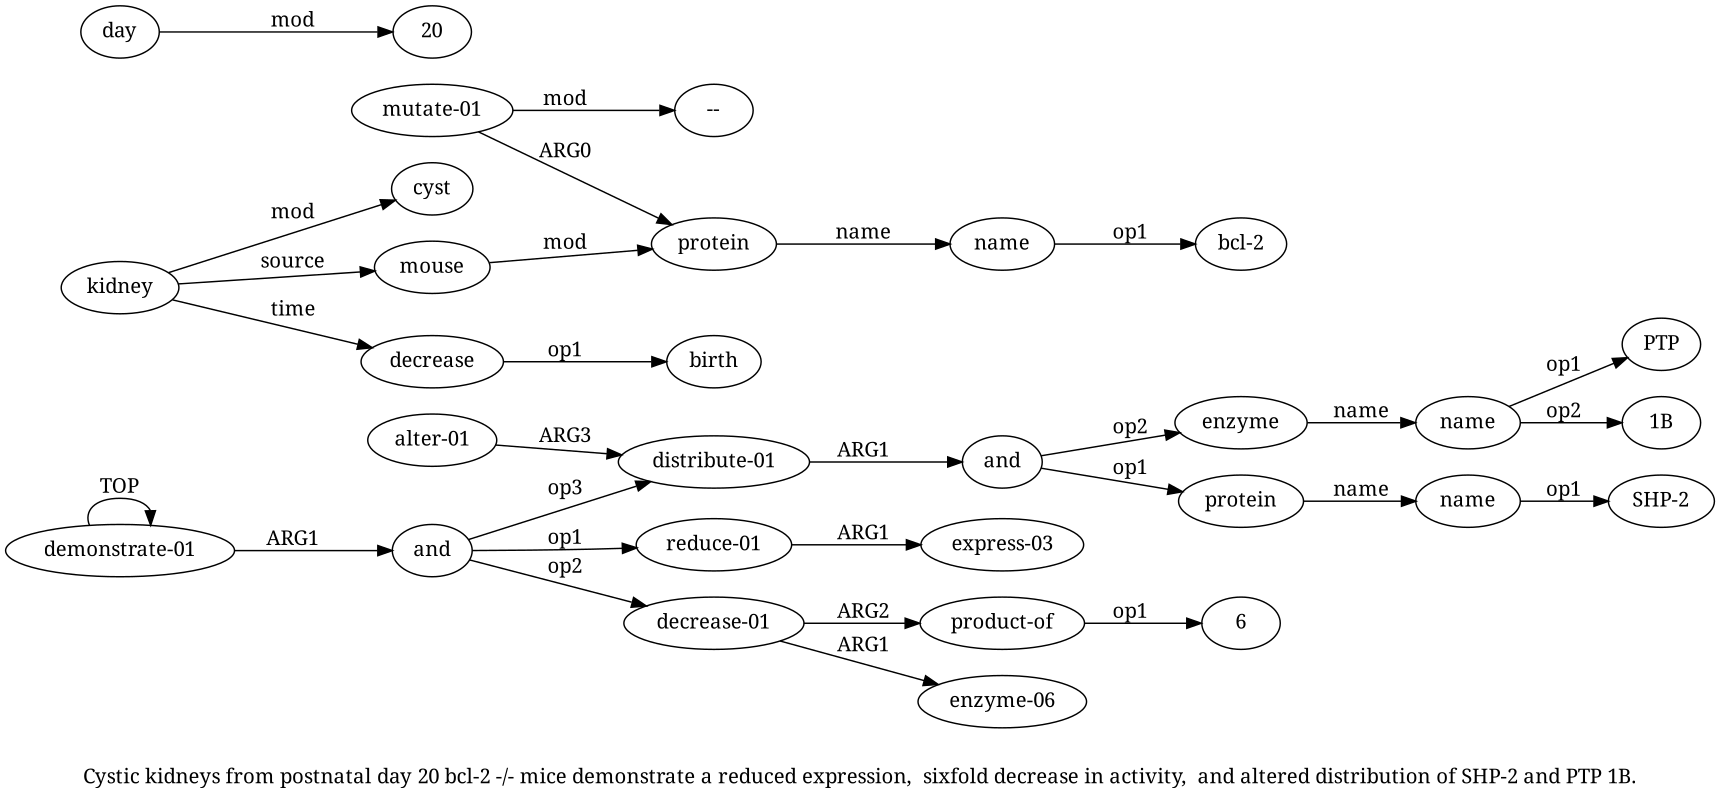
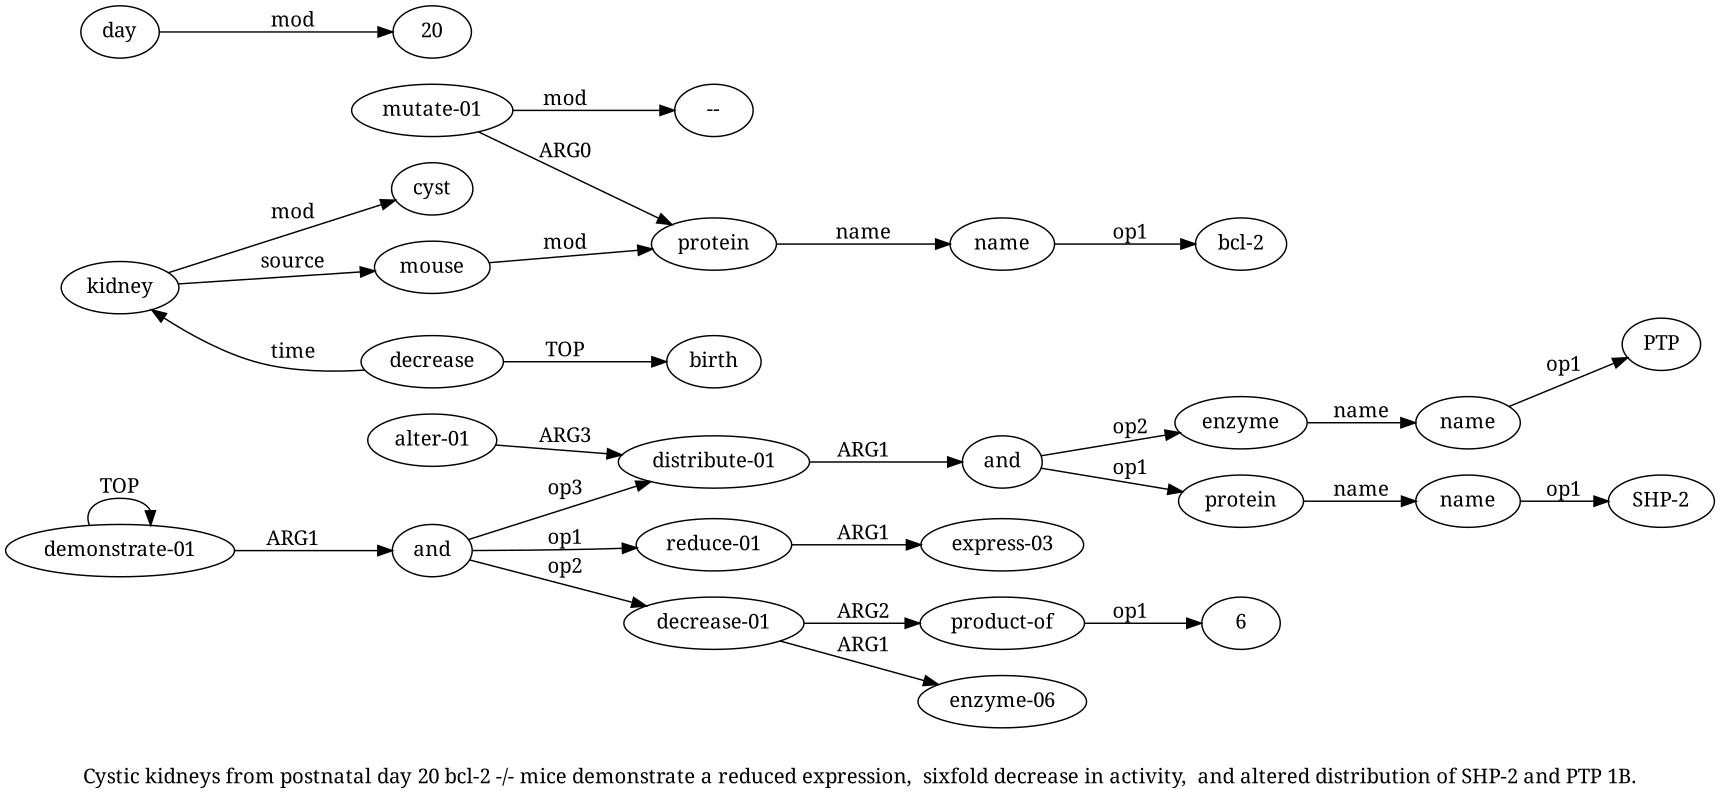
edge "kidney" -> "decrease": reversed
edge "decrease" -> "birth": label "op1" -> "TOP"
node "1B": removed
